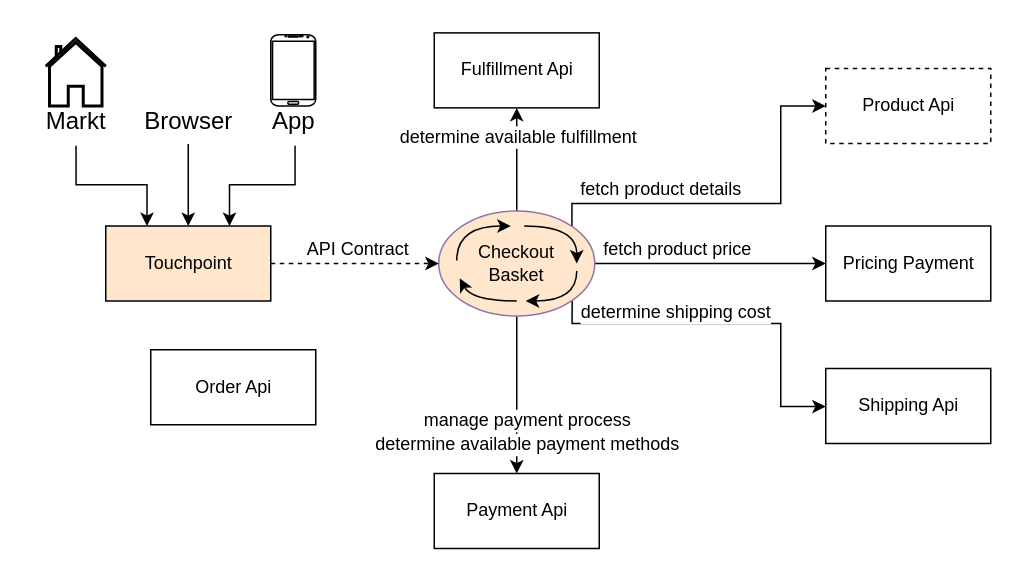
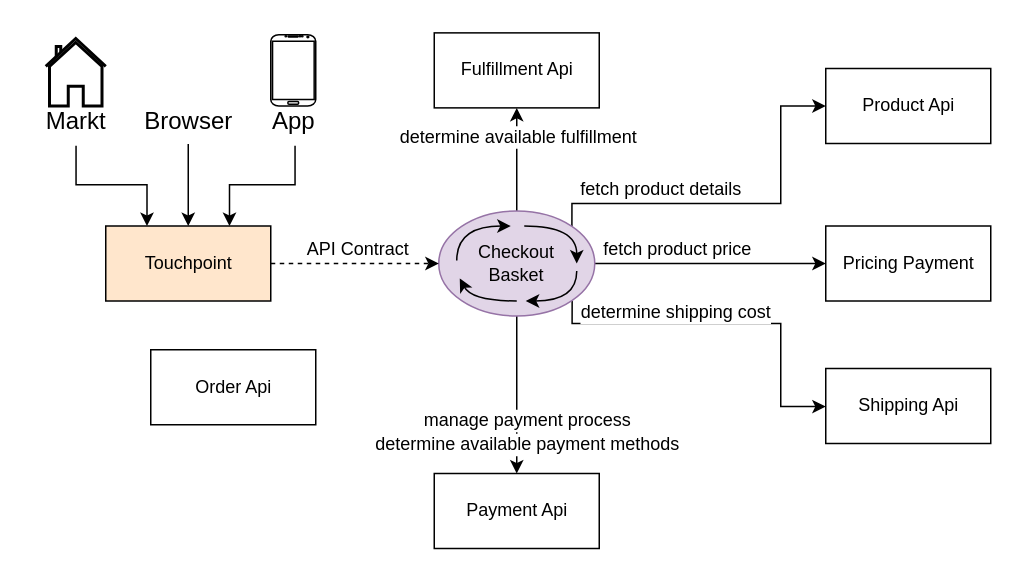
node "Product Api": style dashed -> solid
node "Checkout Basket": fillcolor #ffe6cc -> #e1d5e7
